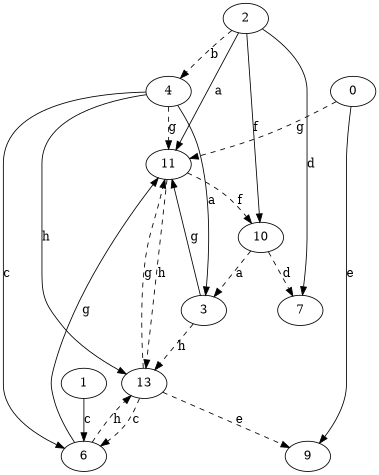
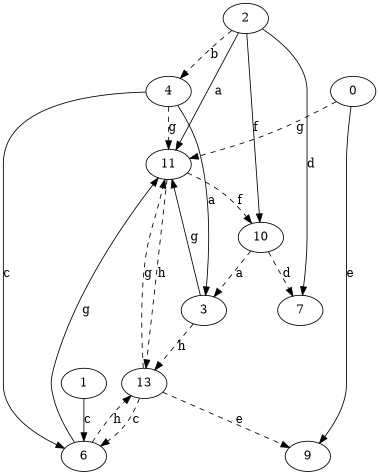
edge "4" -> "13": removed, label "h"
